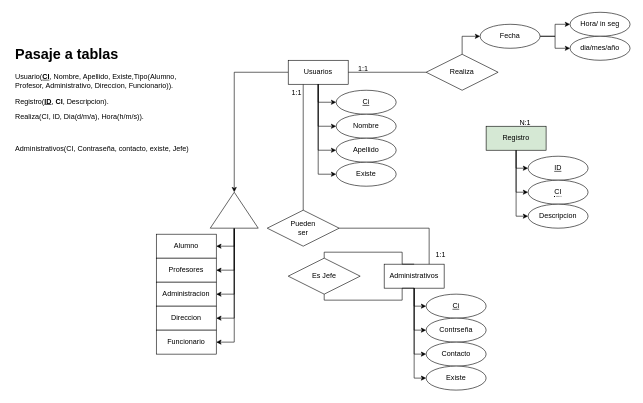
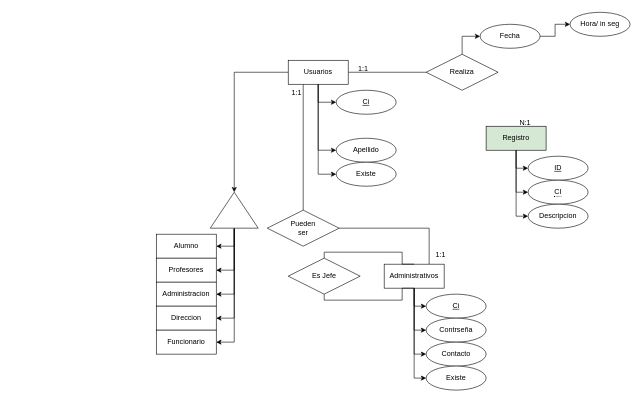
edge "Fecha" -> "dia/mes/año": removed
node "dia/mes/año": removed
node "Pasaje a tablasUsuario(CI, Nombre, Apellido, Existe,Tipo(Alumno, Profesor, Administrativo, Direccion, Funcionario)). Registro(ID, CI, Descripcion). Realiza(CI, ID, Dia(d/m/a), Hora(h/m/s)). Administrativos(CI, Contraseña, contacto, existe, Jefe)": removed
edge "Usuarios" -> "Nombre": removed
node "Nombre": removed
